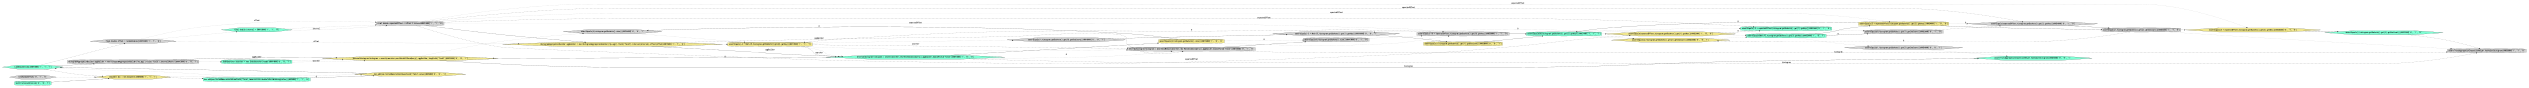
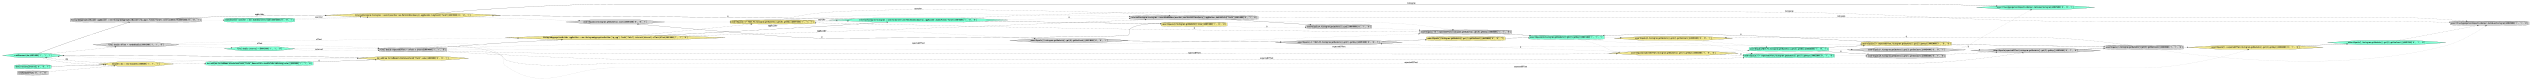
edge "Document doc = new Document()@@@8@@@['1', '1', '1']" -> "w.addDocument(doc)@@@10@@@['1', '1', '1']": added, label "doc"
node "testRandomOffset['0', '1', '0']": shape hexagon -> cylinder
